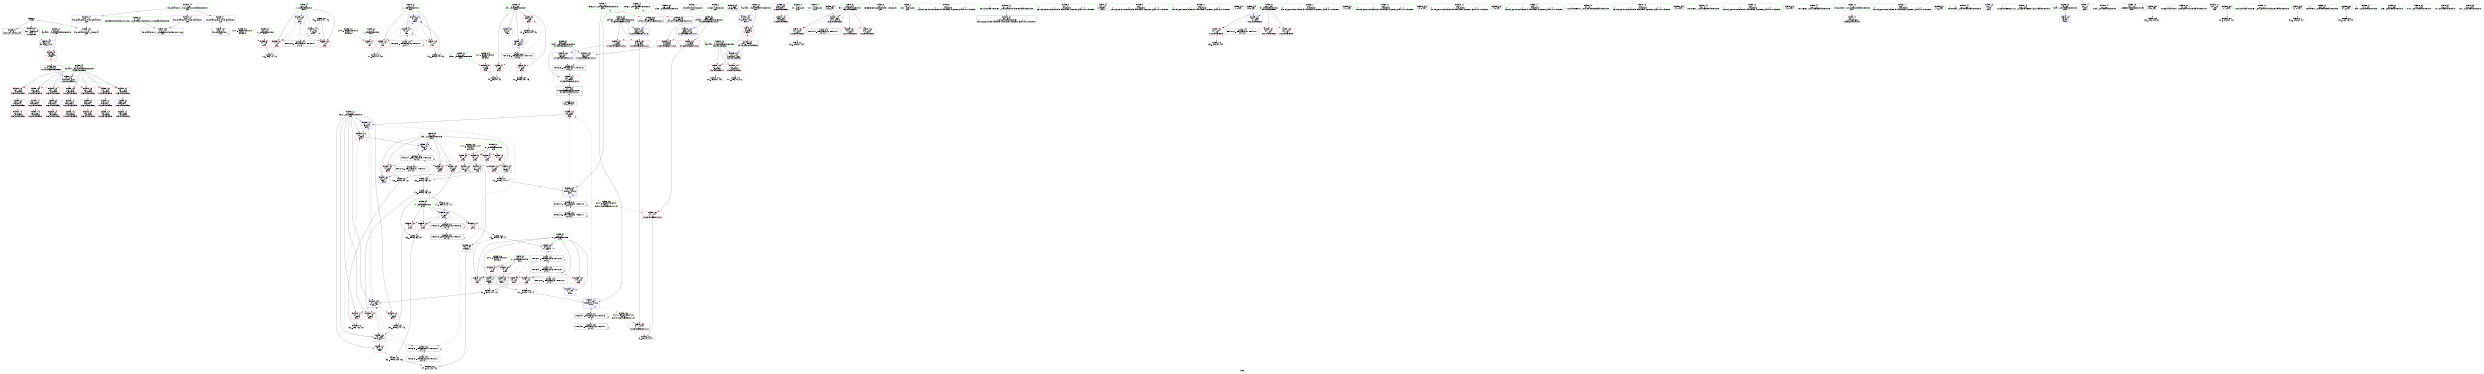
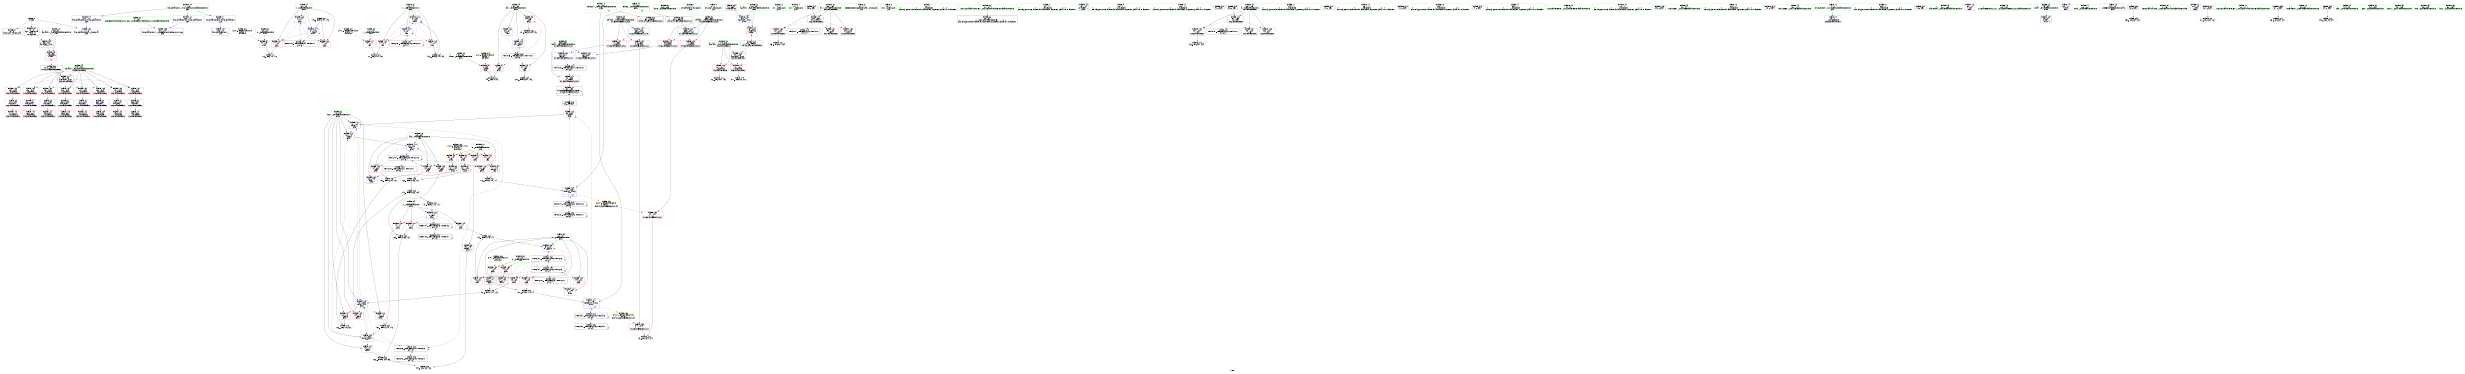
node "NodeID: 131": added
